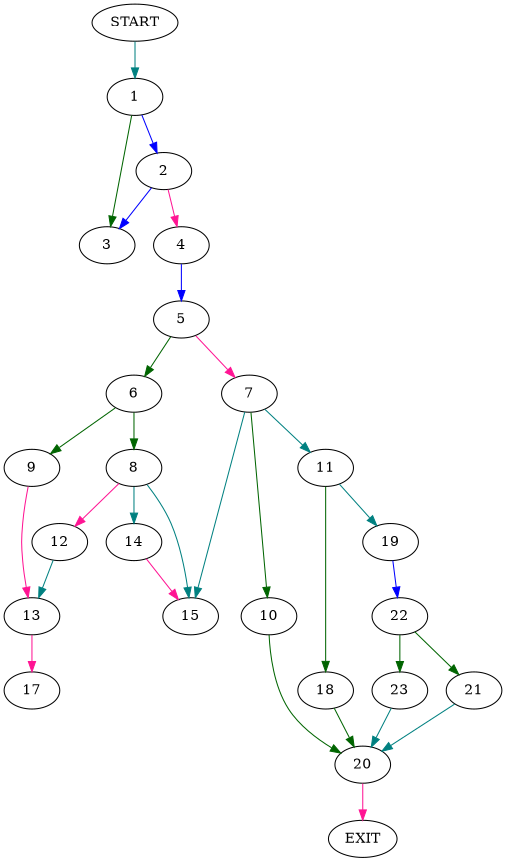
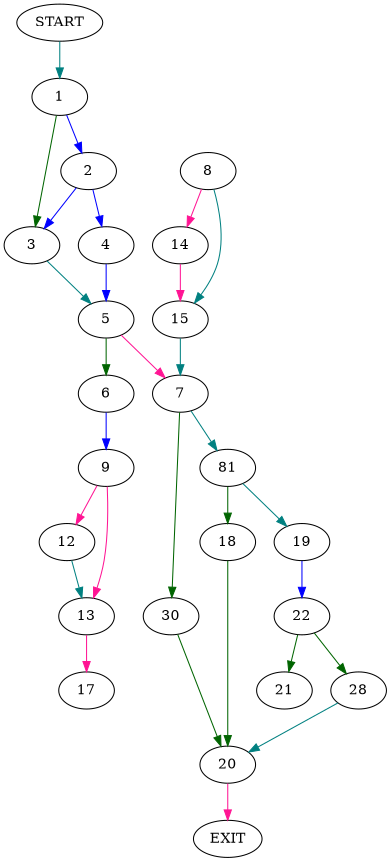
edge "2" -> "4": color deeppink -> blue
edge "3" -> "5": added
edge "6" -> "8": removed
edge "6" -> "9": color darkgreen -> blue
node "11": label "11" -> "81"
edge "8" -> "14": color teal -> deeppink
edge "7" -> "15": reversed
edge "8" -> "12": now "9" -> "12"
node "10": label "10" -> "30"
node "23": label "23" -> "28"
edge "21" -> "20": removed
